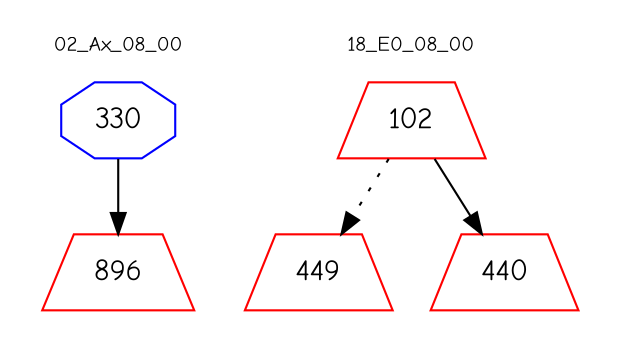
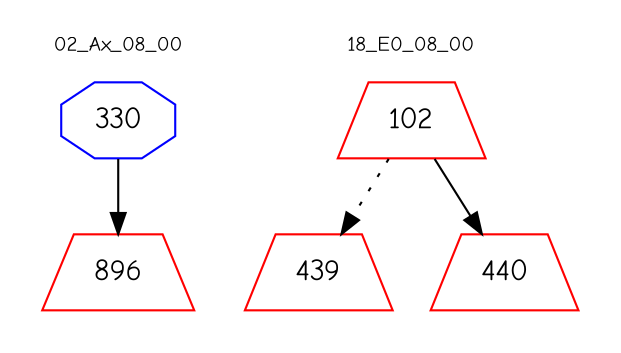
node "449": label "449" -> "439"
